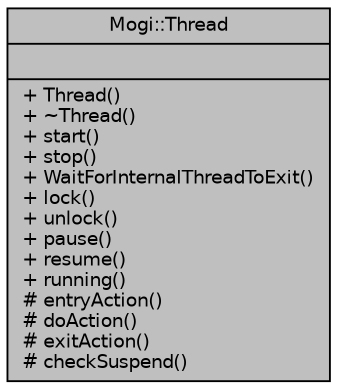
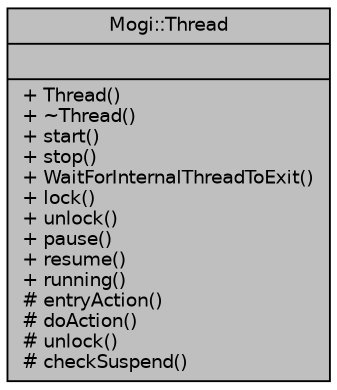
node "Mogi::Thread": text "# exitAction()" -> "# unlock()"
